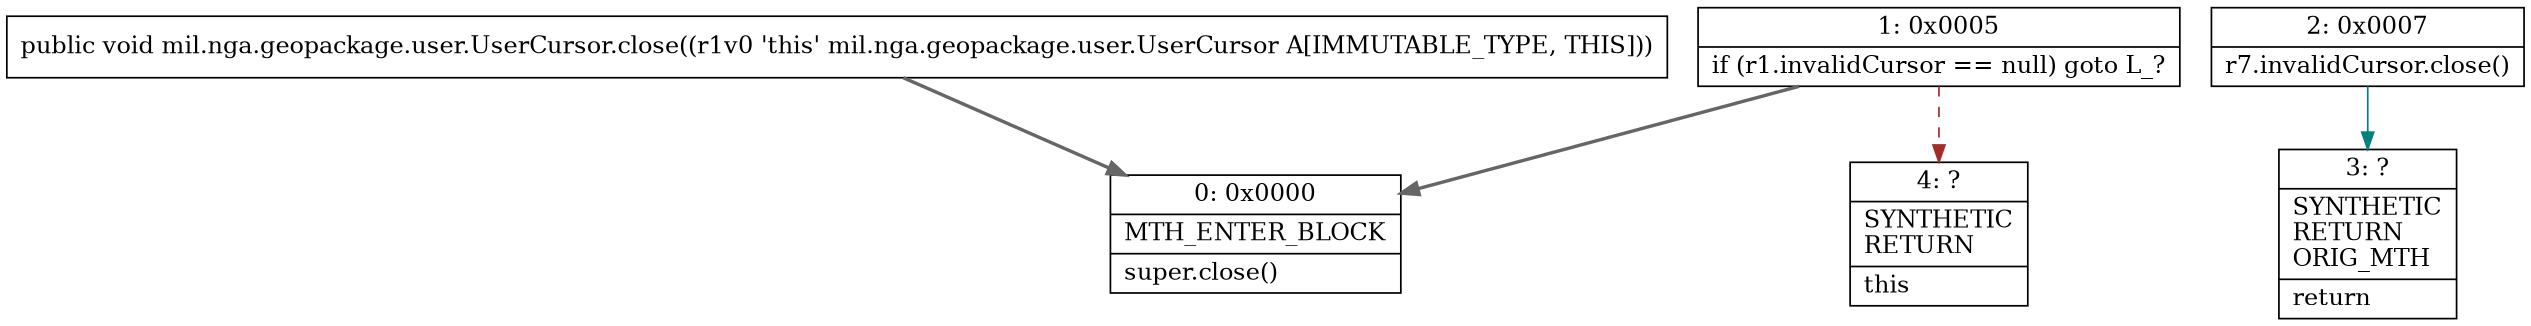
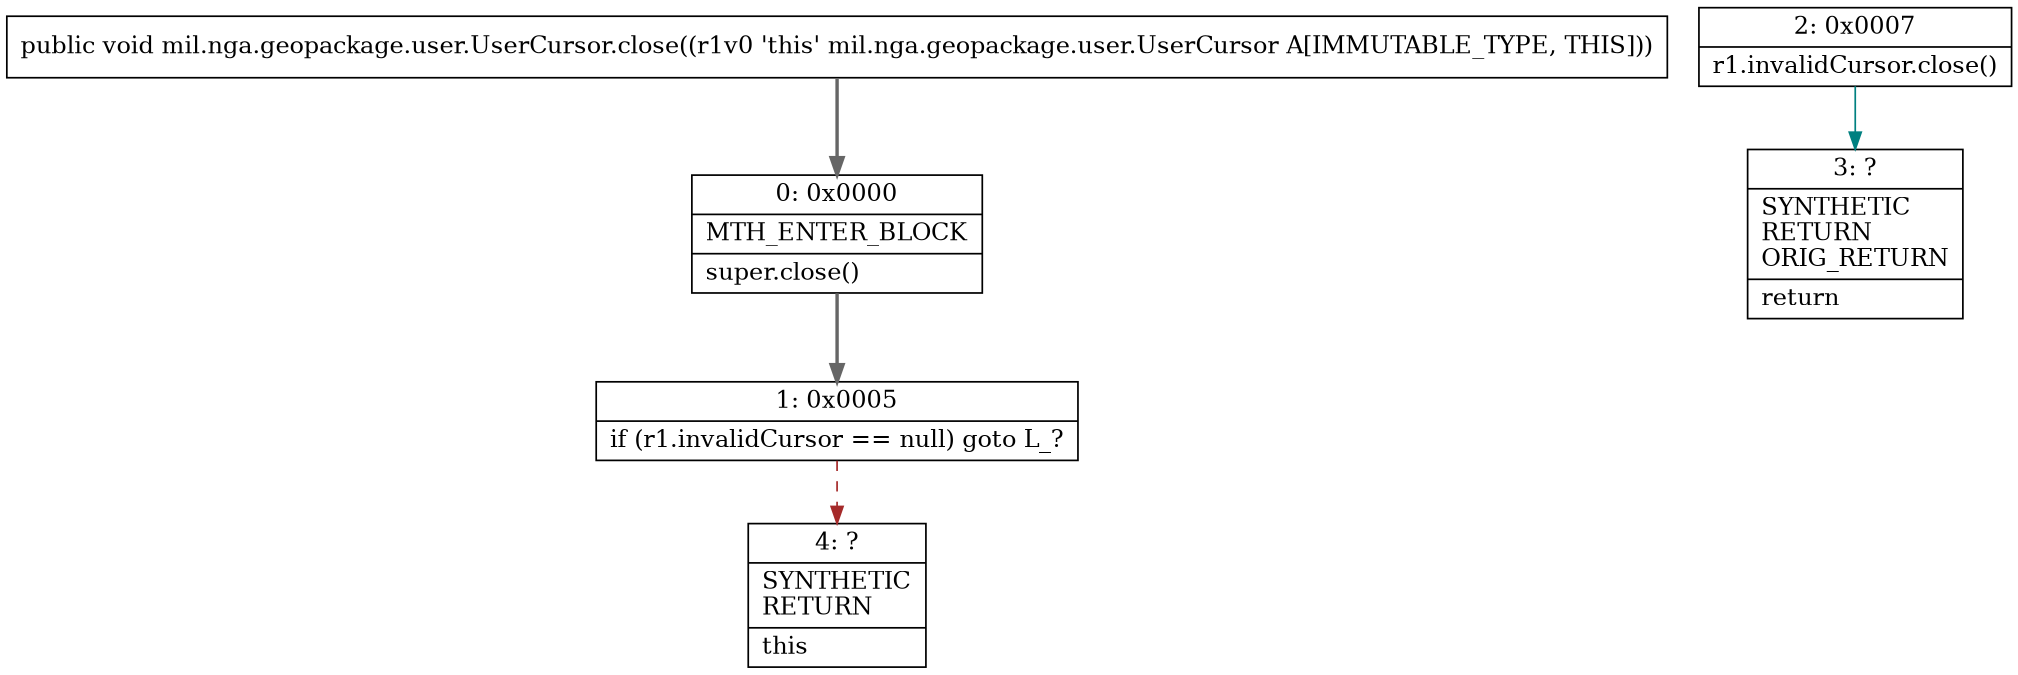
node "2: 0x0007": text "r7.invalidCursor.close()" -> "r1.invalidCursor.close()"
edge "1: 0x0005" -> "0: 0x0000": reversed
node "3: ?": text "ORIG_MTH" -> "ORIG_RETURN"
